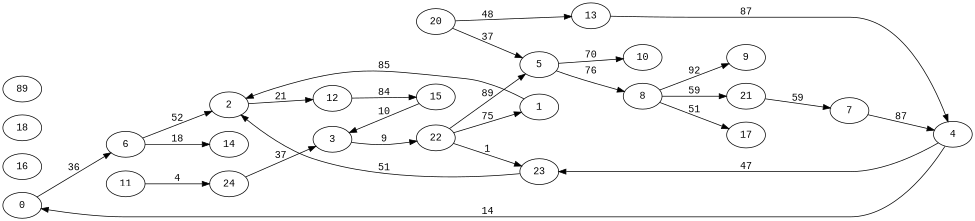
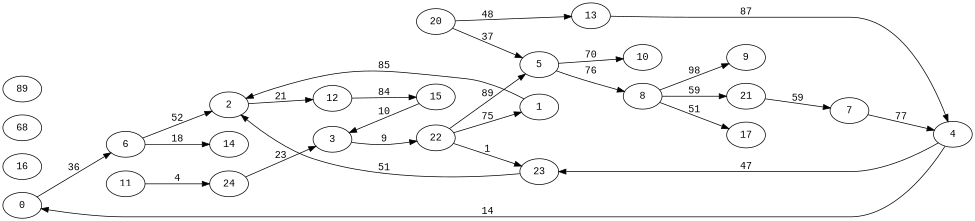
edge "8" -> "9": label "92" -> "98"
edge "7" -> "4": label "87" -> "77"
node "18": label "18" -> "68"
edge "24" -> "3": label "37" -> "23"
